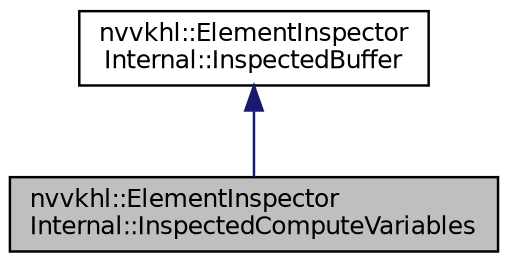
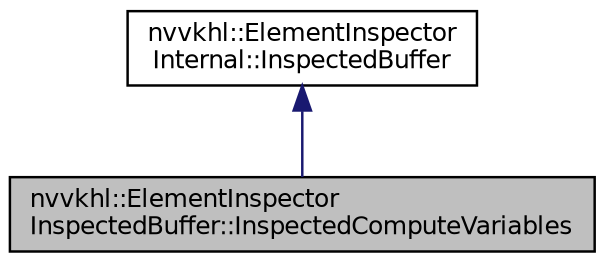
node "nvvkhl::ElementInspector Internal::InspectedComputeVariables": label "nvvkhl::ElementInspector Internal::InspectedComputeVariables" -> "nvvkhl::ElementInspector InspectedBuffer::InspectedComputeVariables"
